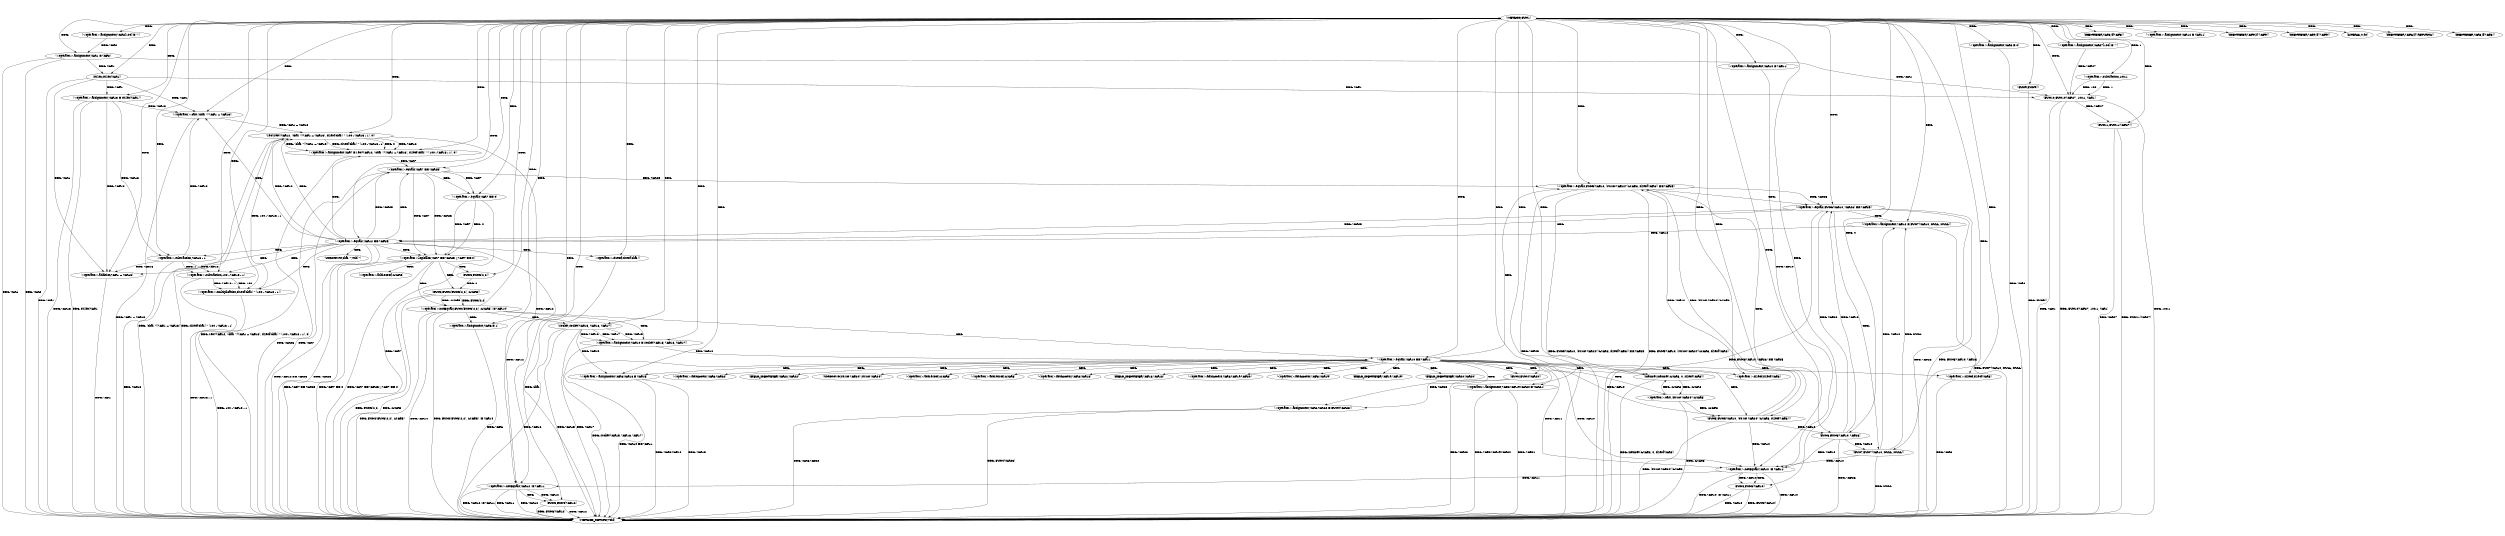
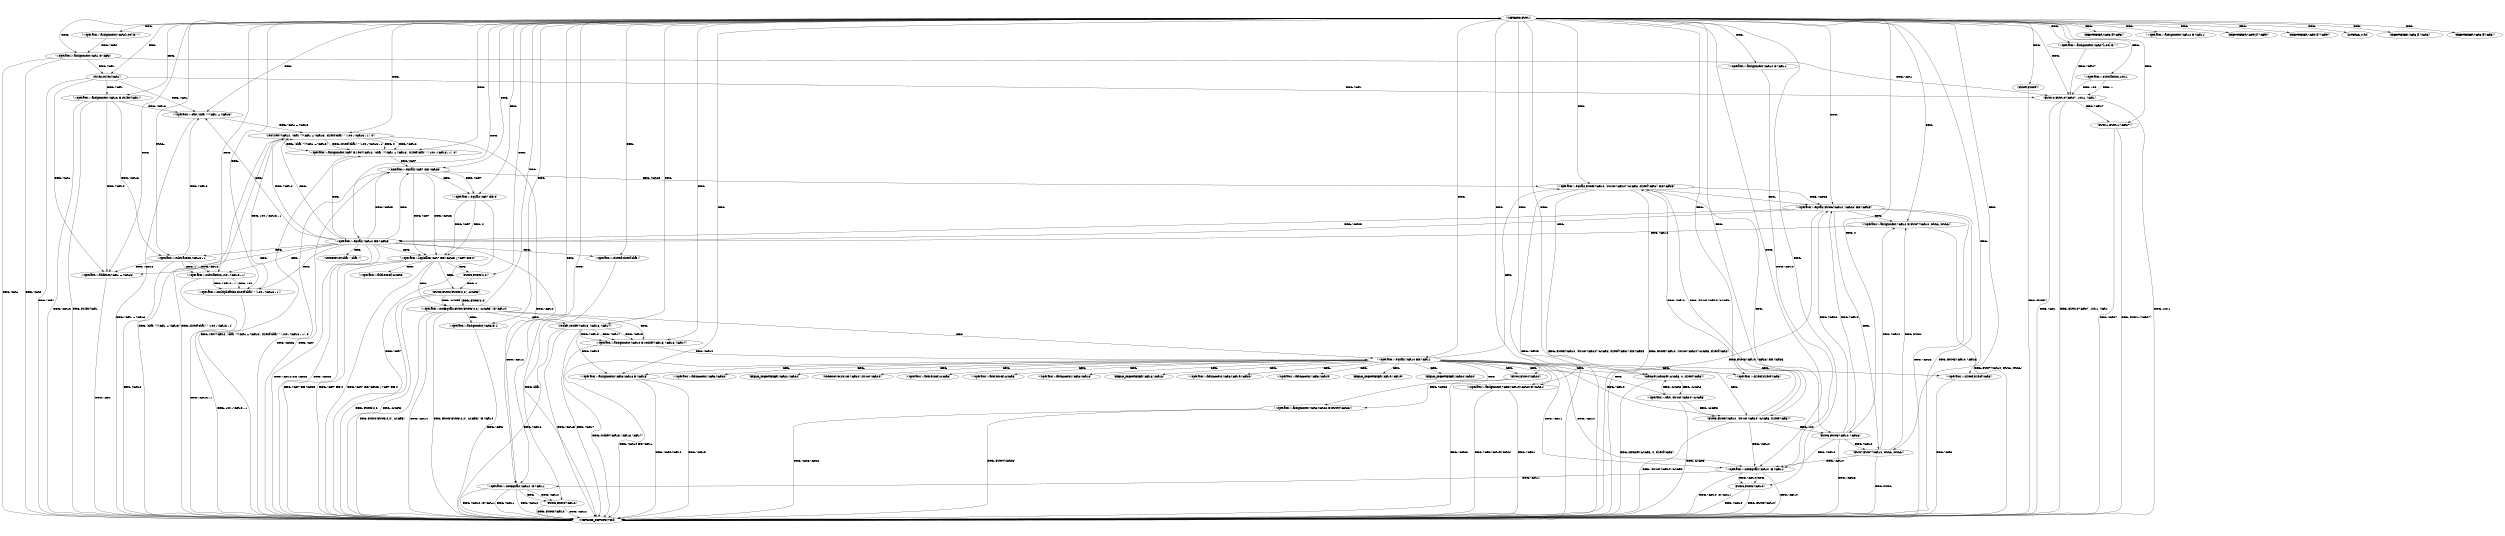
node "(IDENTIFIER,VAR6,if (RETURN6))": label "(IDENTIFIER,VAR6,if (RETURN6))" -> "(IDENTIFIER,VAR6,if (VAR6))"
node "(<operator>.assignment,VAR6 = 0)": removed
edge "(METHOD,FUN1)" -> "(<operator>.subtraction,100-1)": label "DDG: 1" -> "DDG: "
edge "(METHOD,FUN1)" -> "(<operator>.subtraction,VAR13 - 1)": label "DDG: " -> "NULL: "
node "(UNKNOWN,char *,void *)": label "(UNKNOWN,char *,void *)" -> "(UNKNOWN,char *,char *)"
edge "(FUN5,FUN5(VAR10, (struct VAR24*)&VAR8, sizeof(VAR8)))" -> "(FUN6,FUN6(VAR10, VAR26))": label "DDG: VAR10" -> "DDG: 100"
